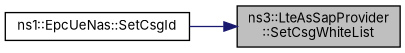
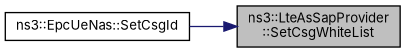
node "ns1::EpcUeNas::SetCsgId": label "ns1::EpcUeNas::SetCsgId" -> "ns3::EpcUeNas::SetCsgId"
